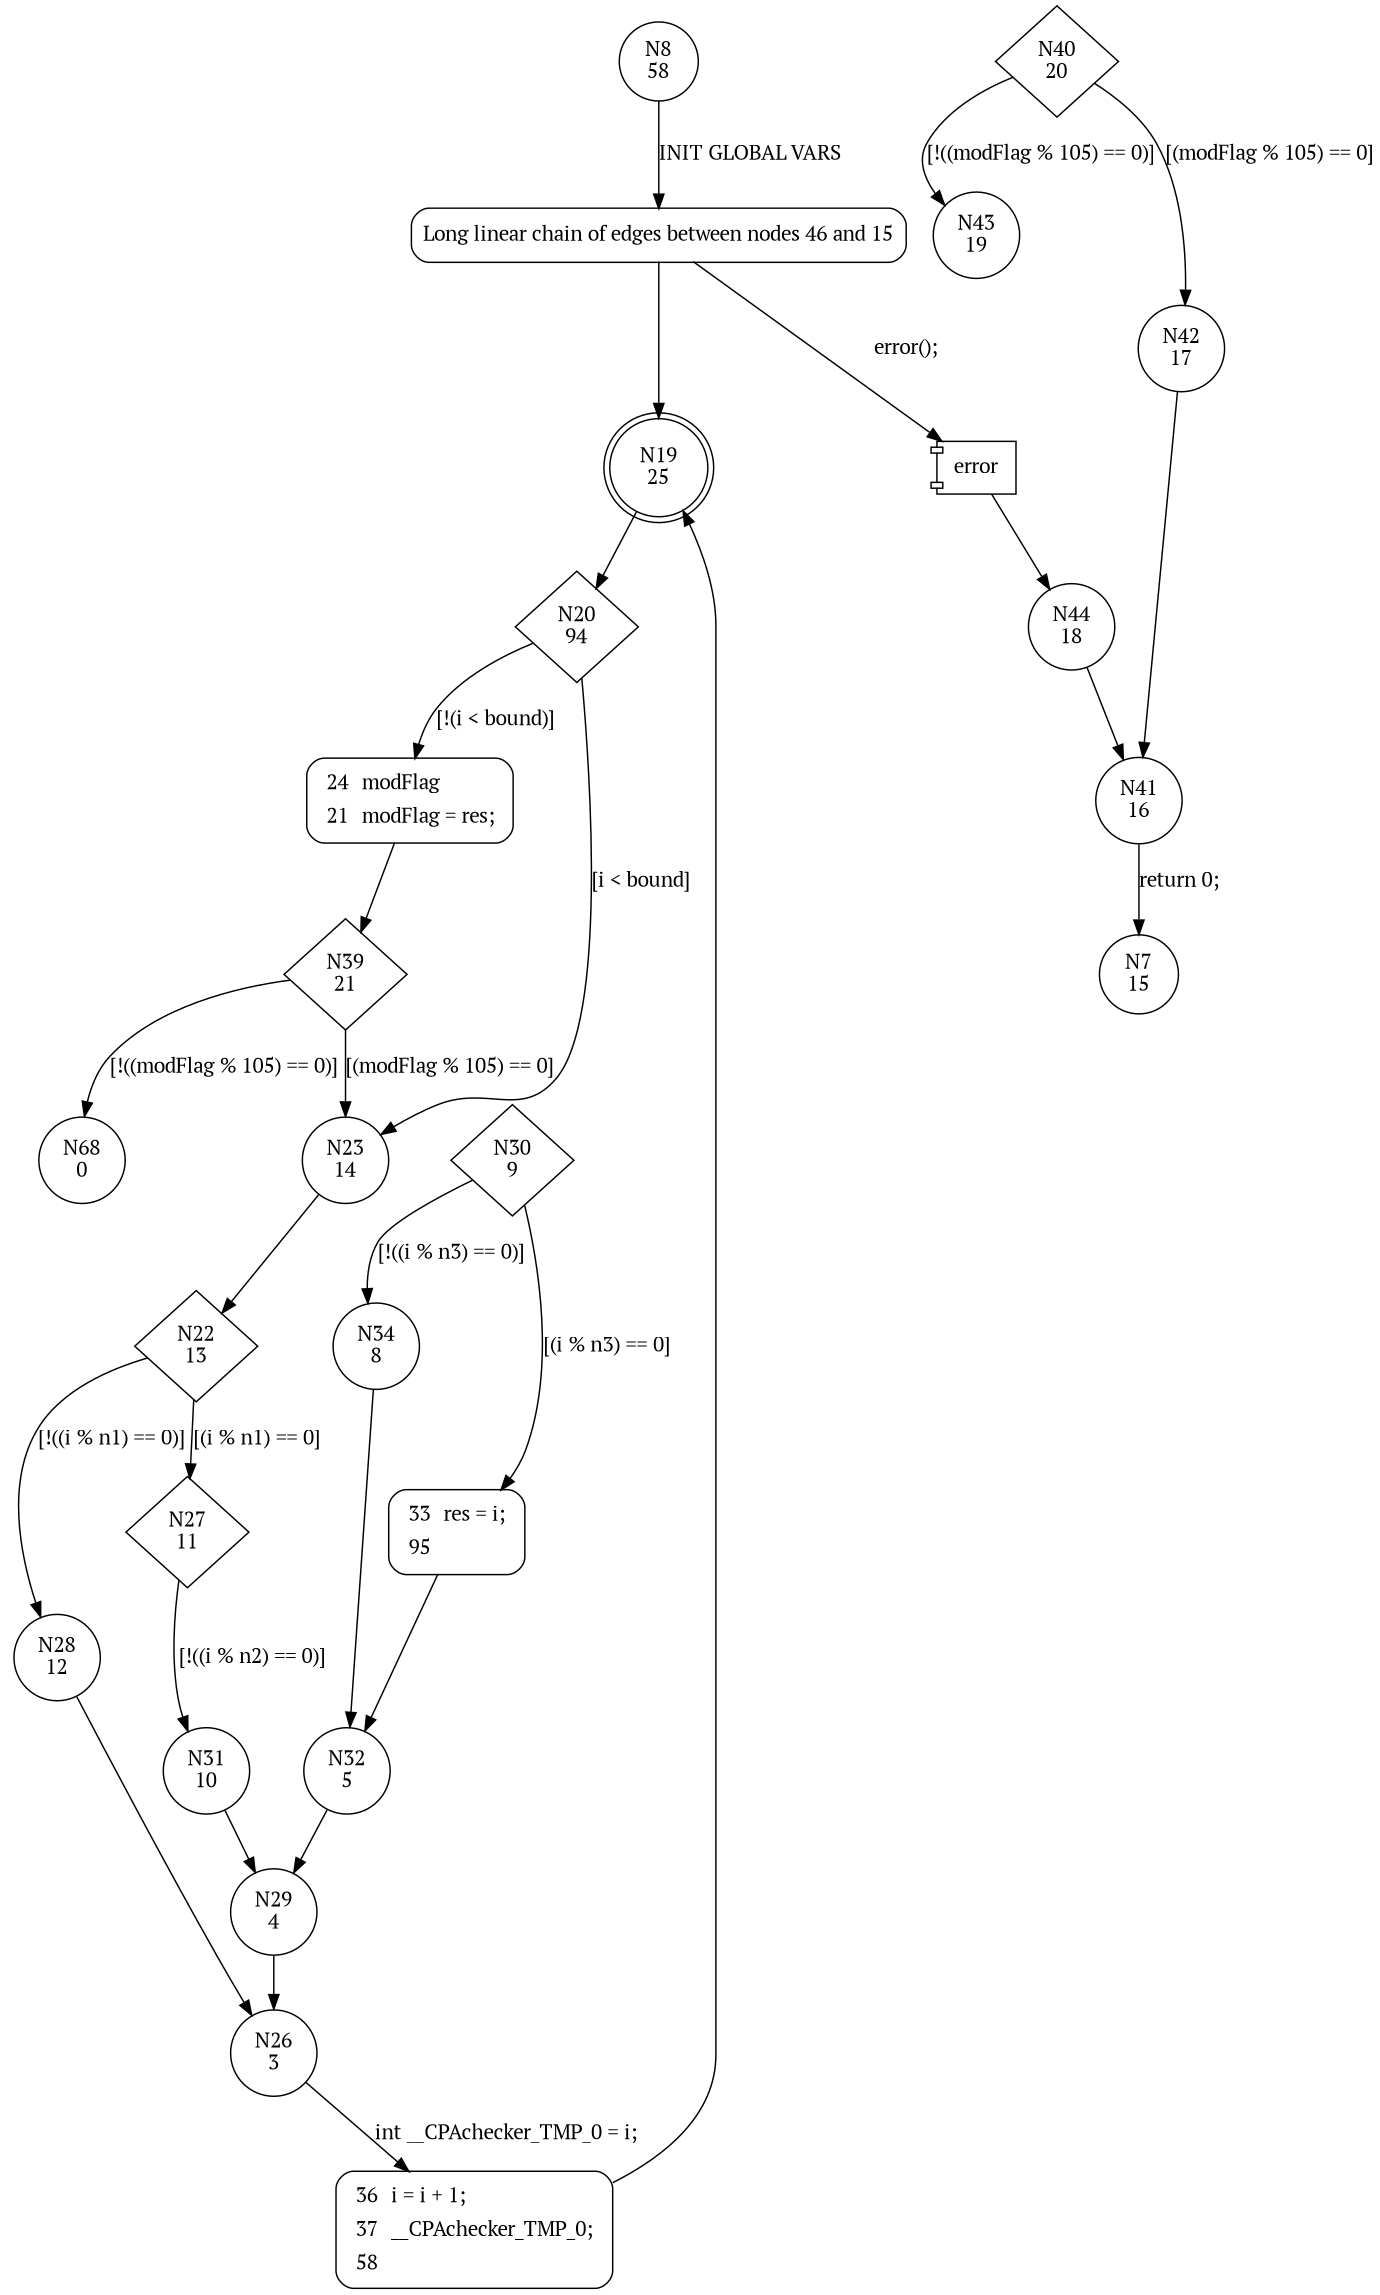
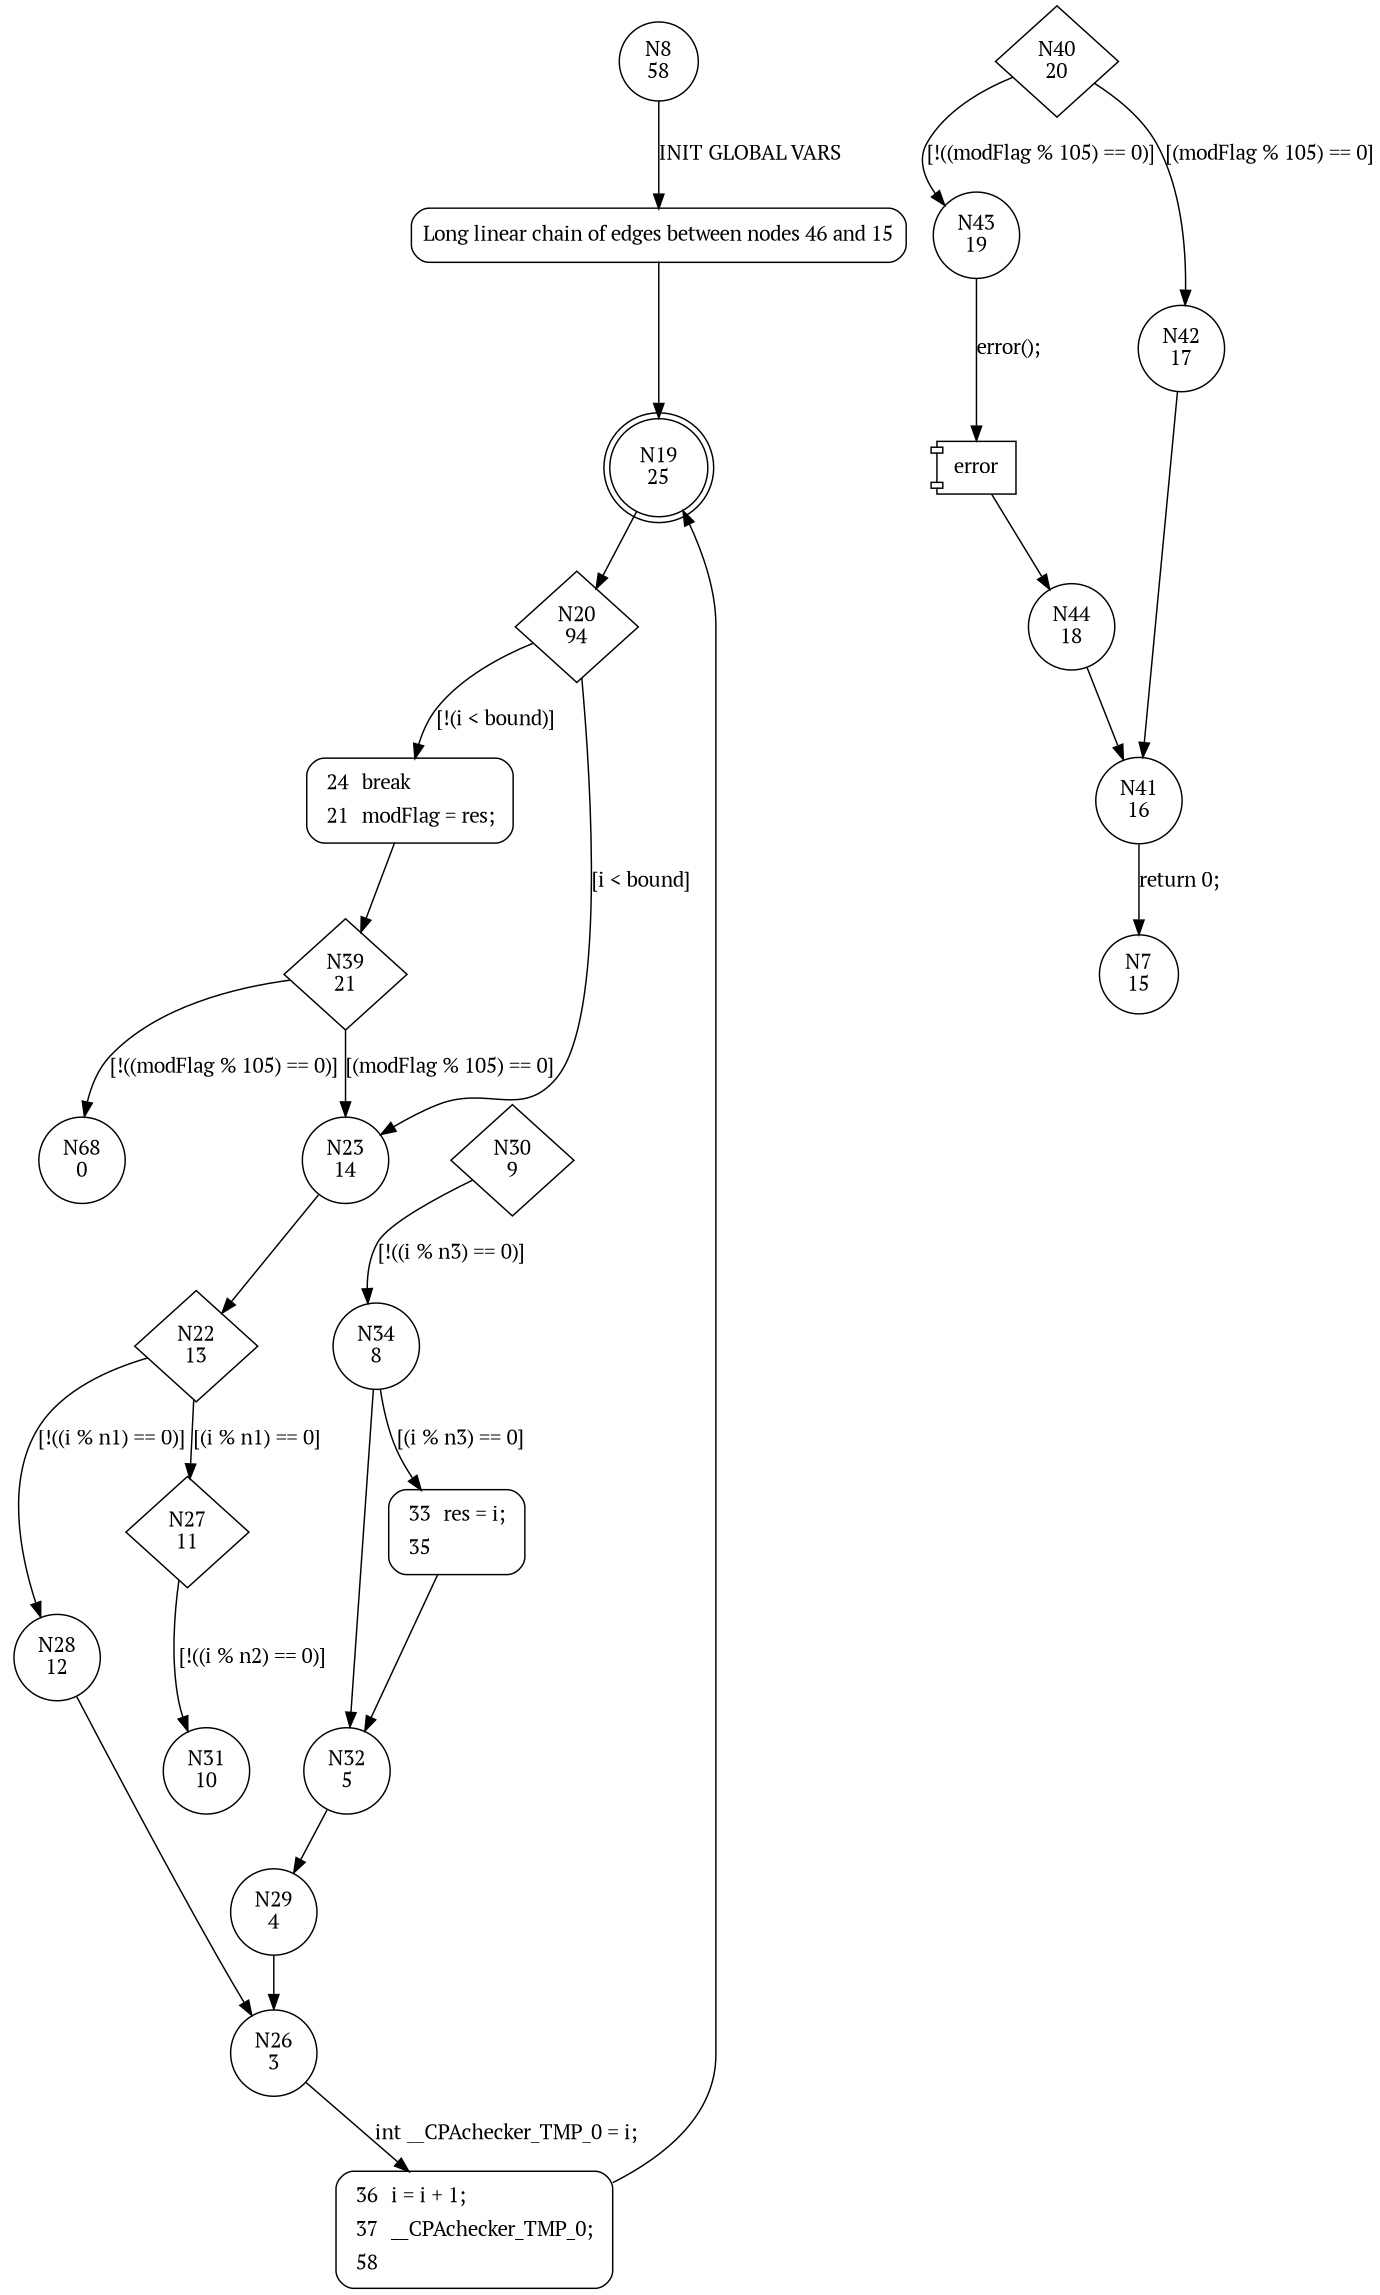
edge "Long linear chain of edges between nodes 46 and 15" -> "error": now "N43 19" -> "error"
node "24": text "modFlag" -> "break"
edge "N30 9" -> "33": now "N34 8" -> "33"
node "33": text "95" -> "35"
edge "N31 10" -> "N29 4": removed
